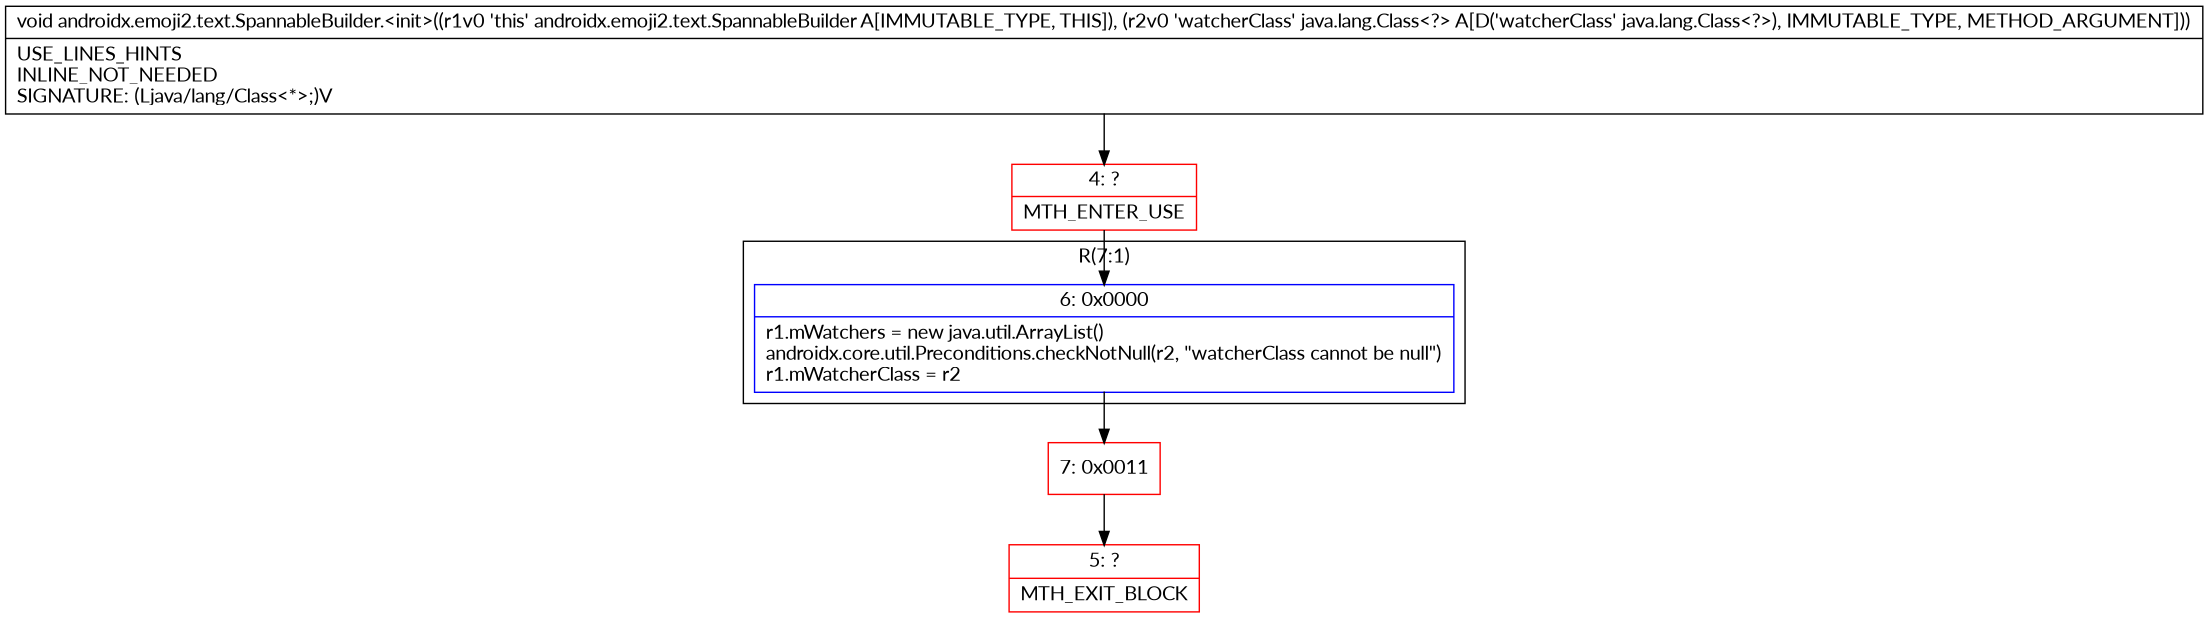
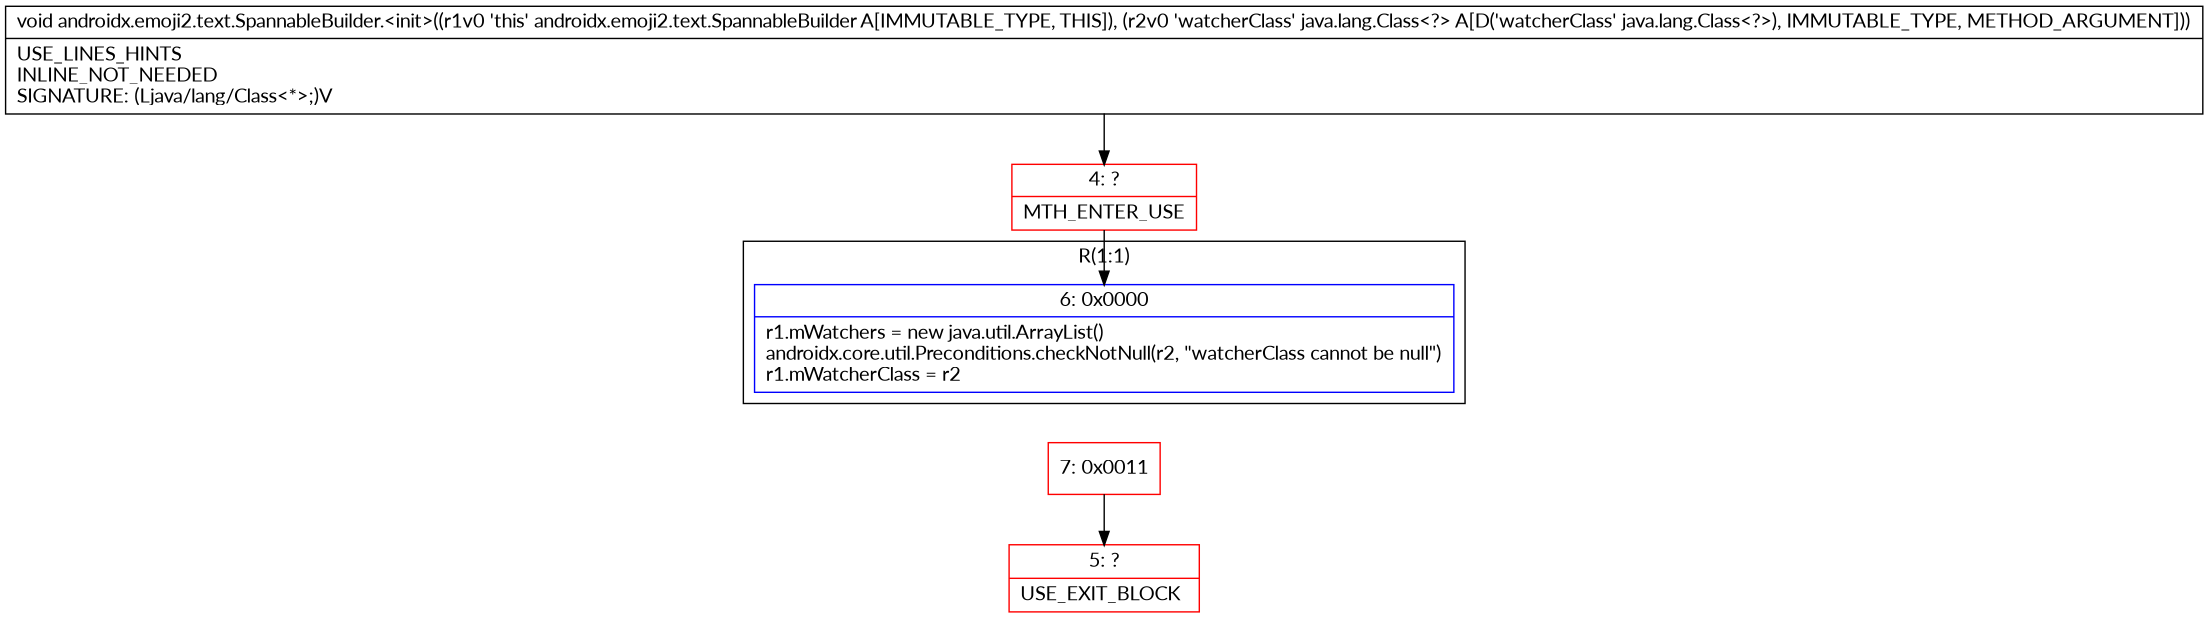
cluster "R(7:1)": label "R(7:1)" -> "R(1:1)"
edge "6: 0x0000" -> "7: 0x0011": removed
node "5: ?": text "MTH_EXIT_BLOCK" -> "USE_EXIT_BLOCK"
